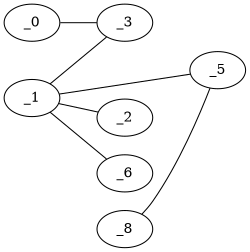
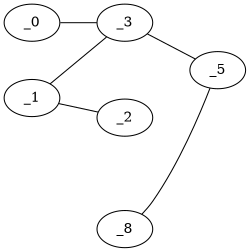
edge "_5" -- "_1": now "_5" -- "_3"
node "_6": removed
